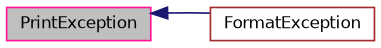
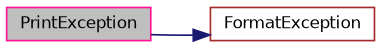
edge "FormatException" -> "PrintException": reversed
